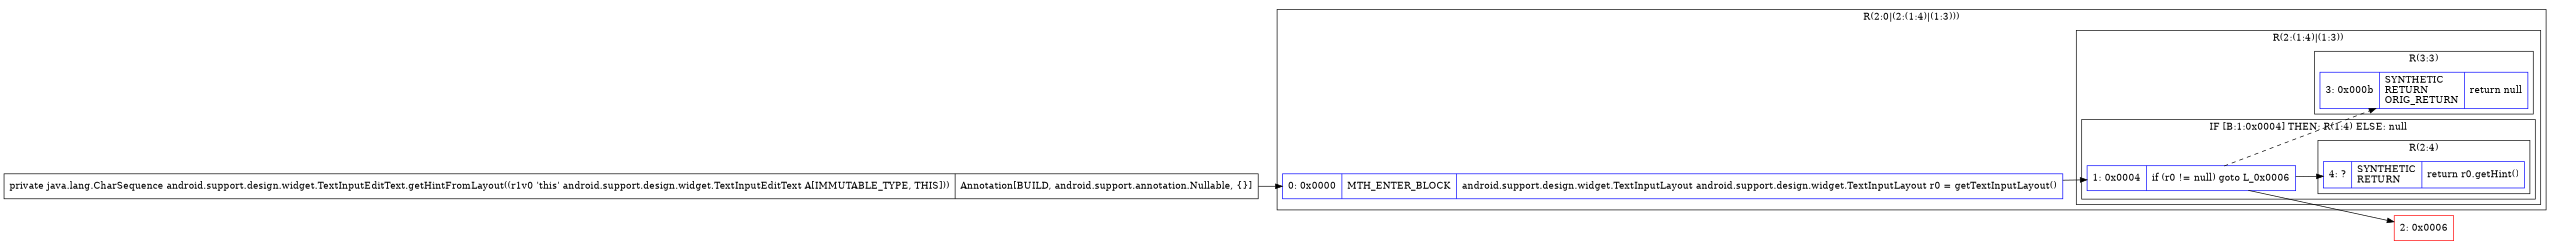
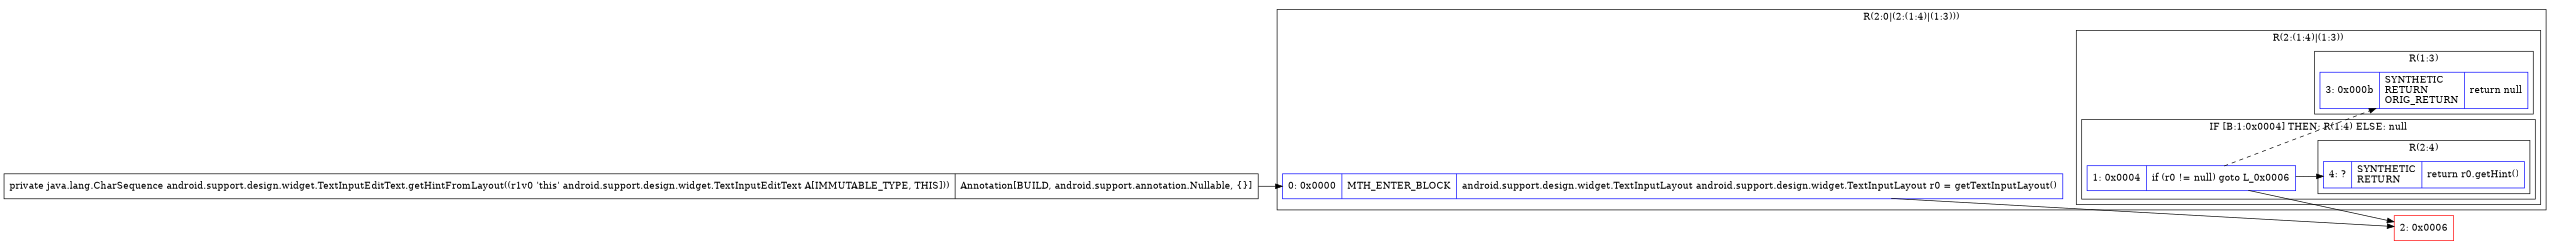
cluster "R(3:3)": label "R(3:3)" -> "R(1:3)"
edge "0: 0x0000" -> "1: 0x0004": now "0: 0x0000" -> "2: 0x0006"
